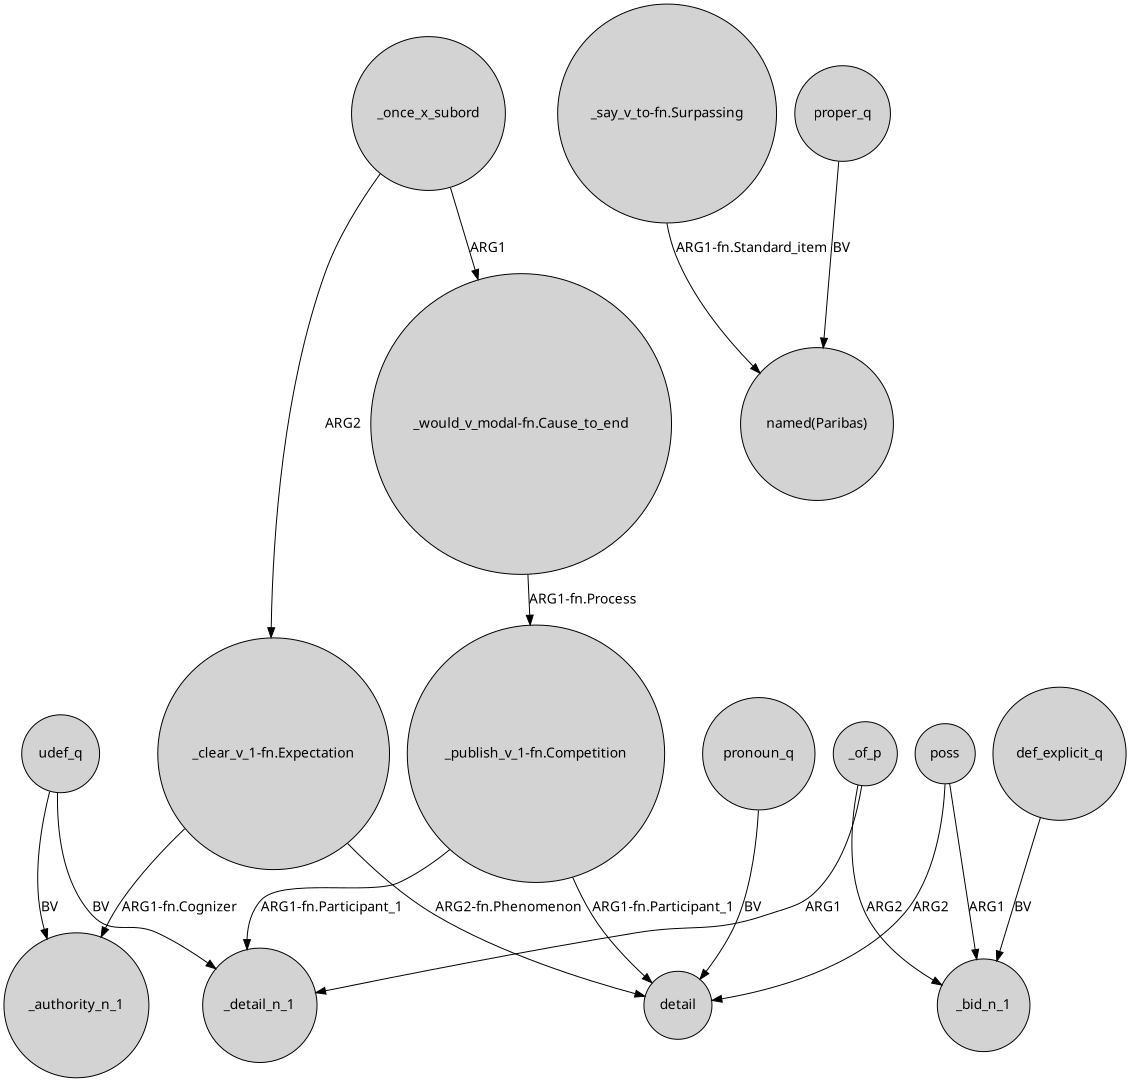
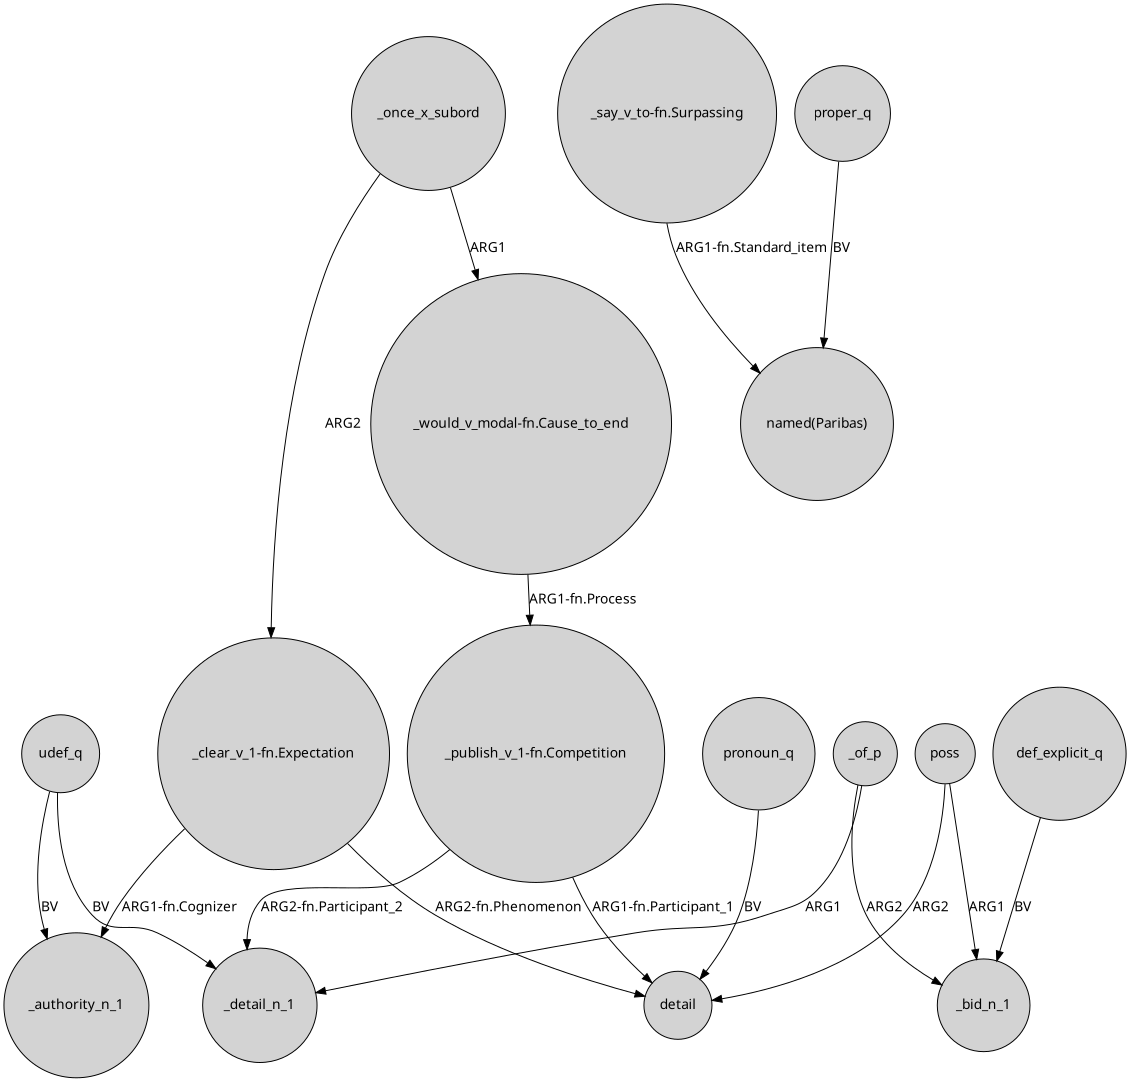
edge "_publish_v_1-fn.Competition" -> "_detail_n_1": label "ARG1-fn.Participant_1" -> "ARG2-fn.Participant_2"
